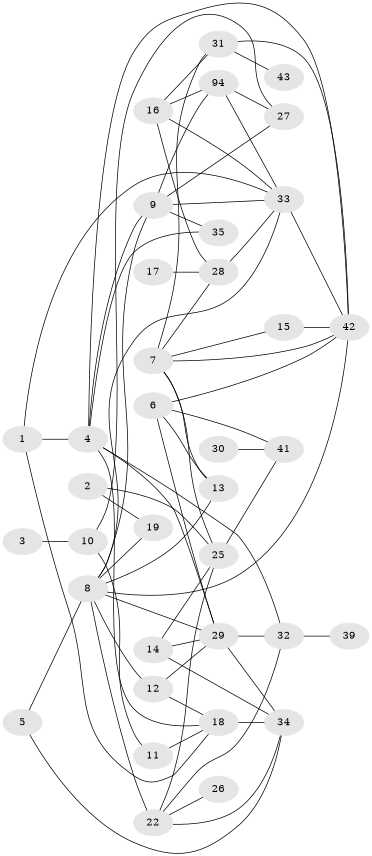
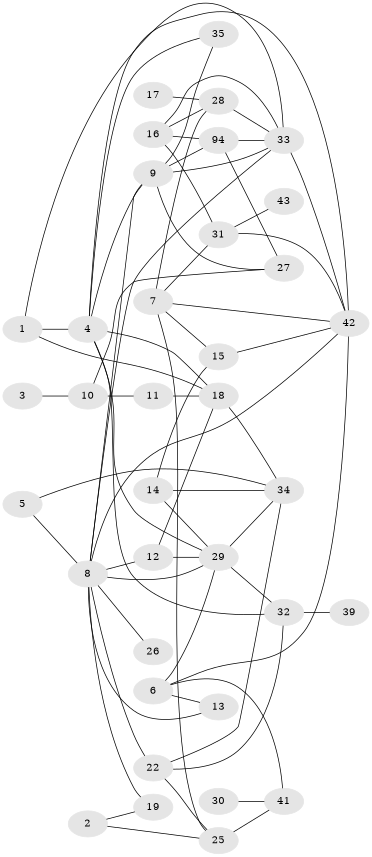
edge "7" -- "13": removed
edge "25" -- "14": now "15" -- "14"
edge "26" -- "22": now "26" -- "8"
